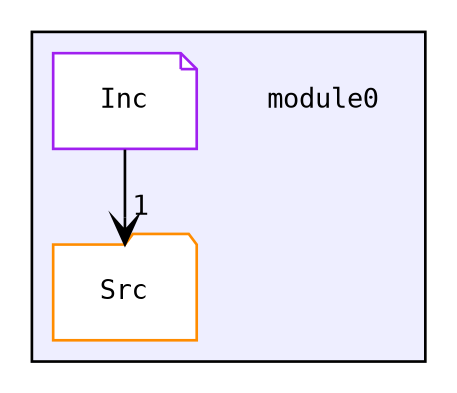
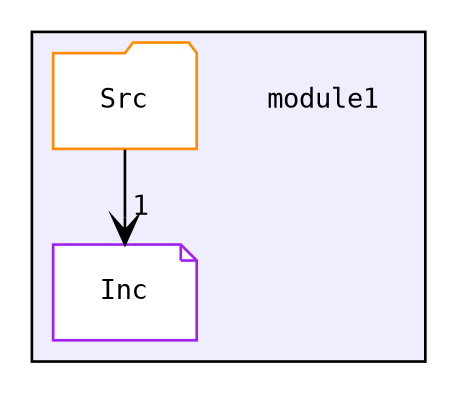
node "module0": label "module0" -> "module1"
edge "Inc" -> "Src": reversed
